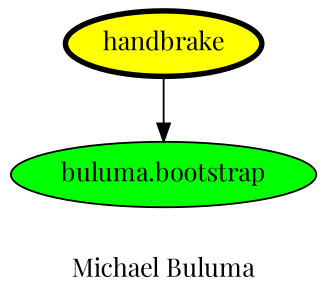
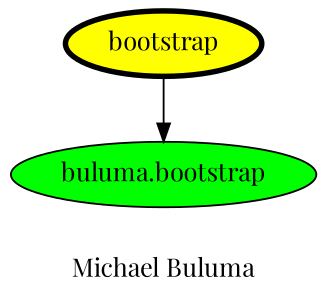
node "handbrake": label "handbrake" -> "bootstrap"
